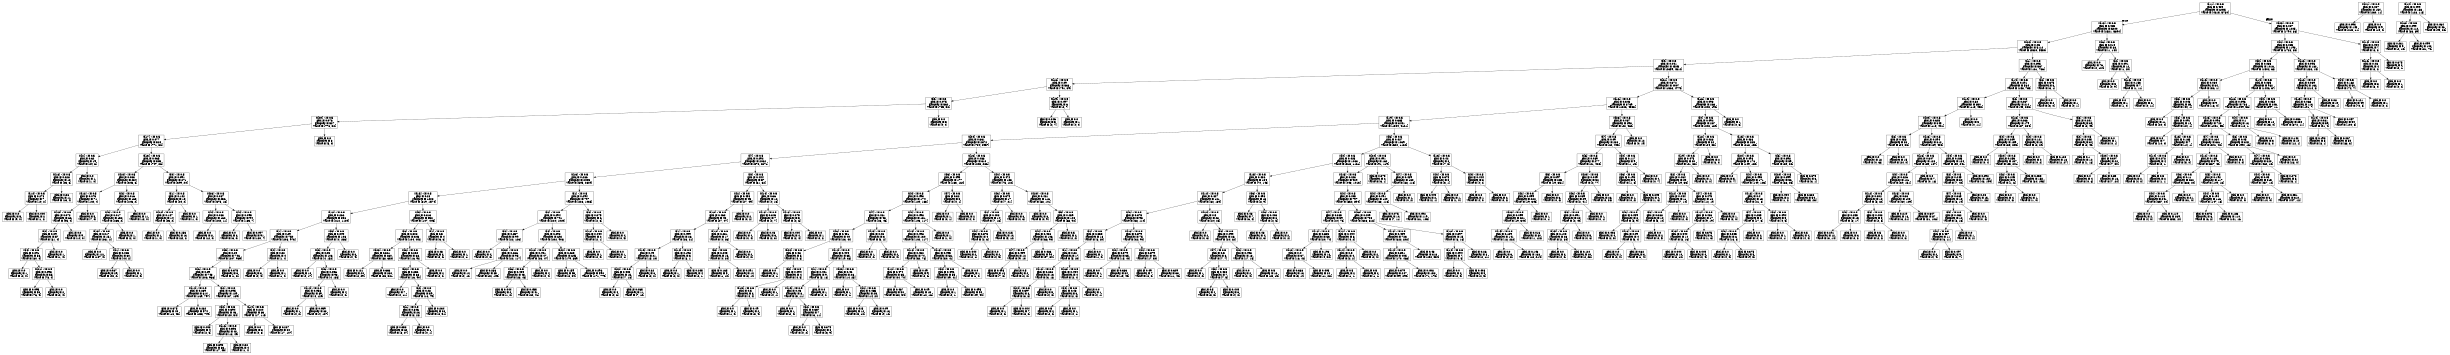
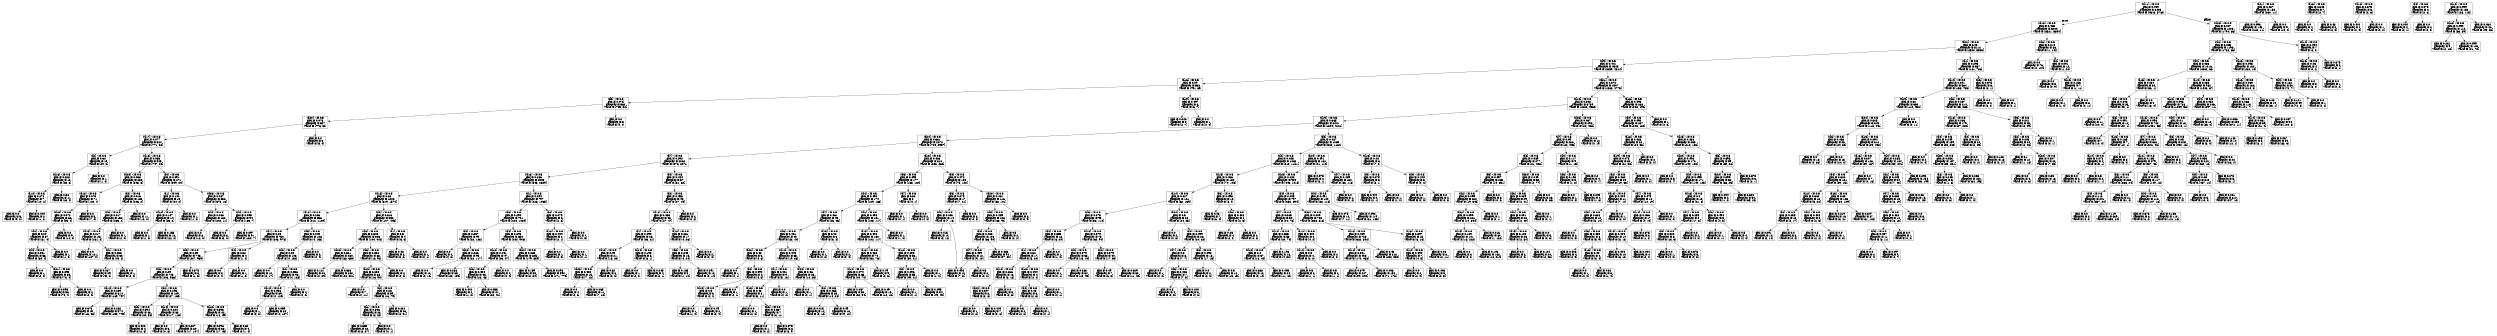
node "X[14] <= 0.5 gini = 0.36 samples = 12 value = [4, 13]": removed
node "X[7] <= 0.5 gini = 0.32 samples = 3 value = [4, 1]": label "X[7] <= 0.5 gini = 0.32 samples = 3 value = [4, 1]" -> "X[7] <= 0.5 gini = 0.32 gini = 3 value = [4, 1]"
edge "gini = 0.245 samples = 4 value = [1, 6]" -> "X[6] <= 0.5 gini = 0.459 samples = 8 value = [5, 9]": now "X[3] <= 0.5 gini = 0.388 samples = 10 value = [5, 14]" -> "X[6] <= 0.5 gini = 0.459 samples = 8 value = [5, 9]"
edge "X[2] <= 0.5 gini = 0.403 samples = 14 value = [7, 18]" -> "X[4] <= 0.5 gini = 0.375 samples = 4 value = [2, 6]": now "X[2] <= 0.5 gini = 0.403 samples = 14 value = [7, 18]" -> "gini = 0.498 samples = 10 value = [7, 8]"
edge "X[0] <= 0.5 gini = 0.394 samples = 46 value = [20, 54]" -> "X[12] <= 0.5 gini = 0.393 samples = 42 value = [18, 49]": now "X[2] <= 0.5 gini = 0.295 samples = 129 value = [37, 169]" -> "X[12] <= 0.5 gini = 0.393 samples = 42 value = [18, 49]"
